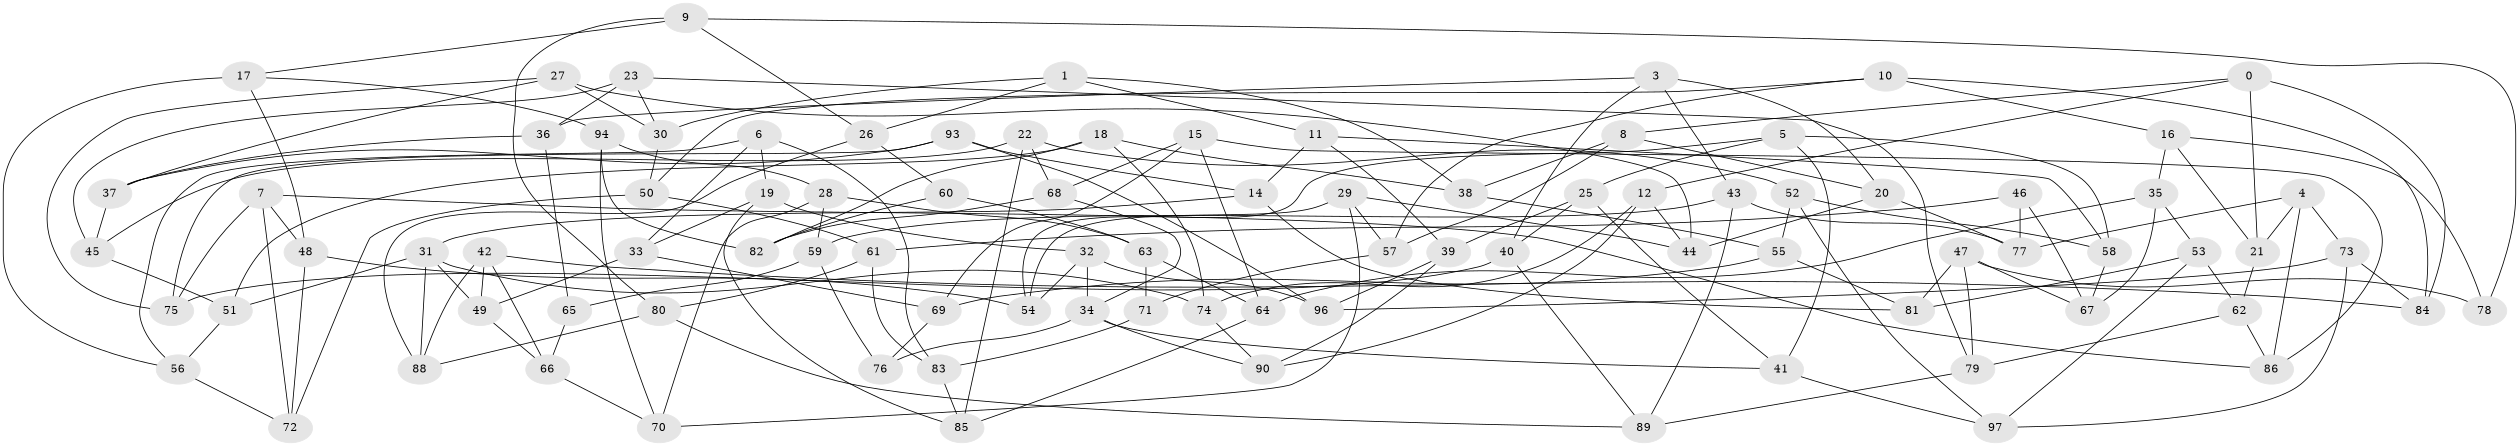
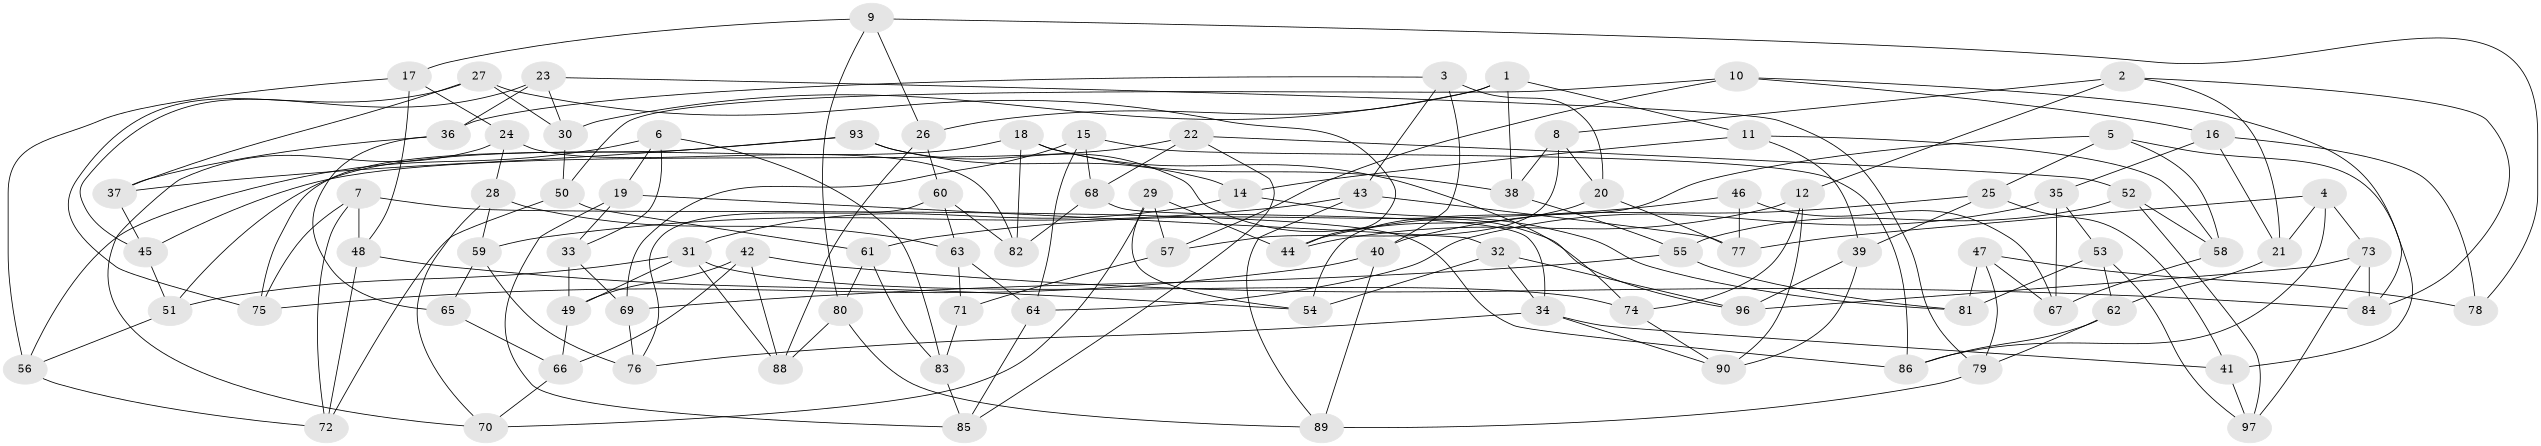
node "0": label "0" -> "2"
node "94": label "94" -> "24"
edge "60" -- "76": added
